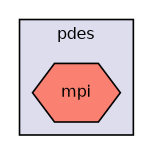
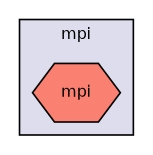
cluster "pdes": label "pdes" -> "mpi"
